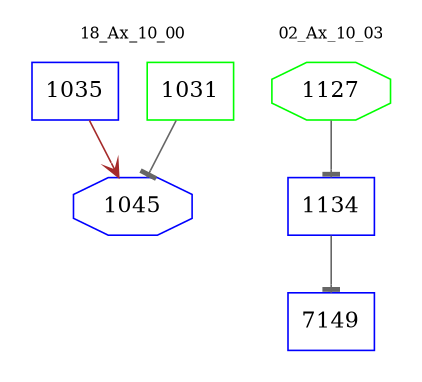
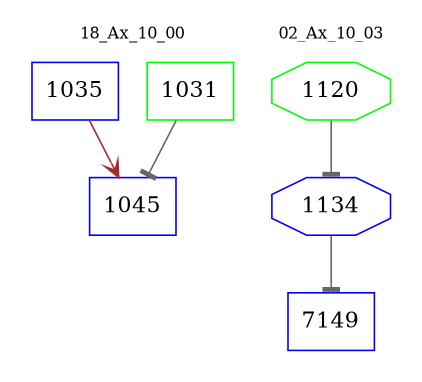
node "1127": label "1127" -> "1120"
node "1045": shape octagon -> box
node "1134": shape box -> octagon
